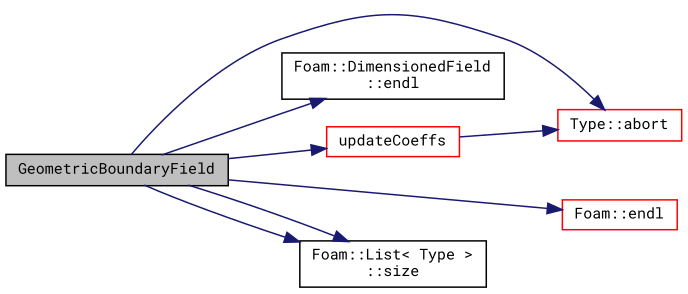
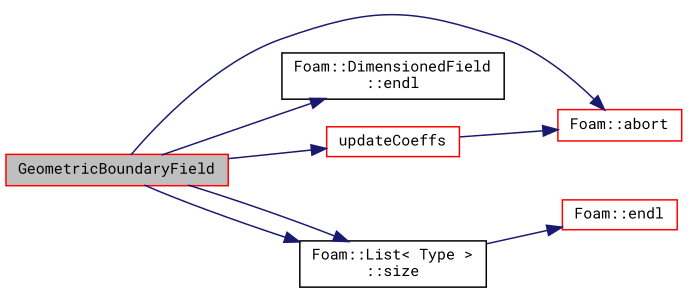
node "Type::abort": label "Type::abort" -> "Foam::abort"
node "GeometricBoundaryField": color black -> red
edge "GeometricBoundaryField" -> "Foam::endl": now "Foam::List< Type > ::size" -> "Foam::endl"
